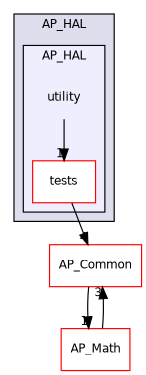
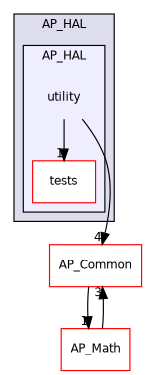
edge "tests" -> "AP_Common": now "utility" -> "AP_Common"
